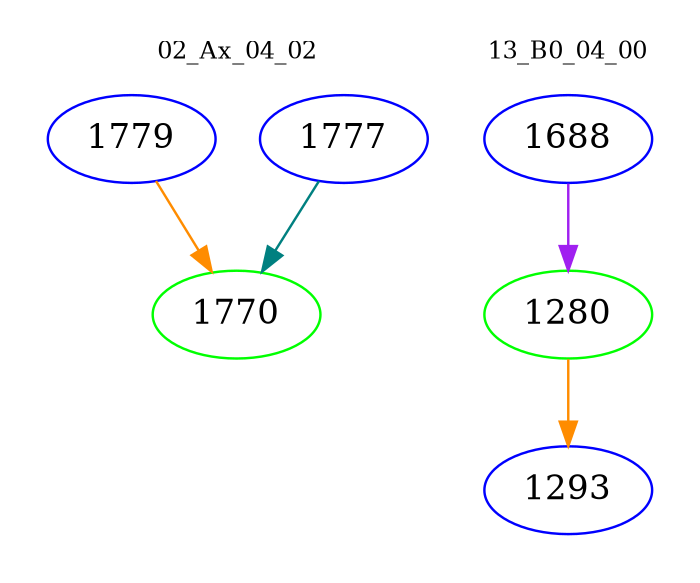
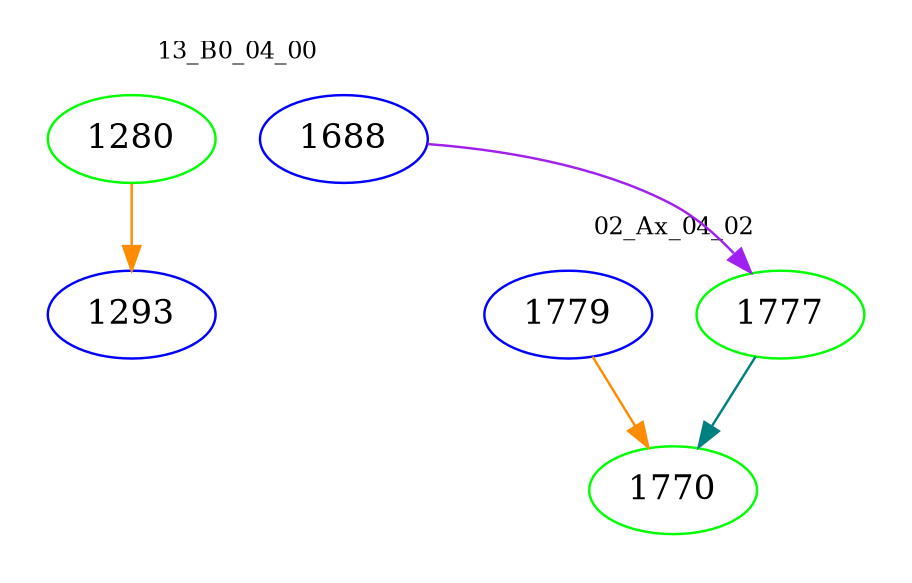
node "1777": color blue -> green
edge "1688" -> "1280": now "1688" -> "1777"
